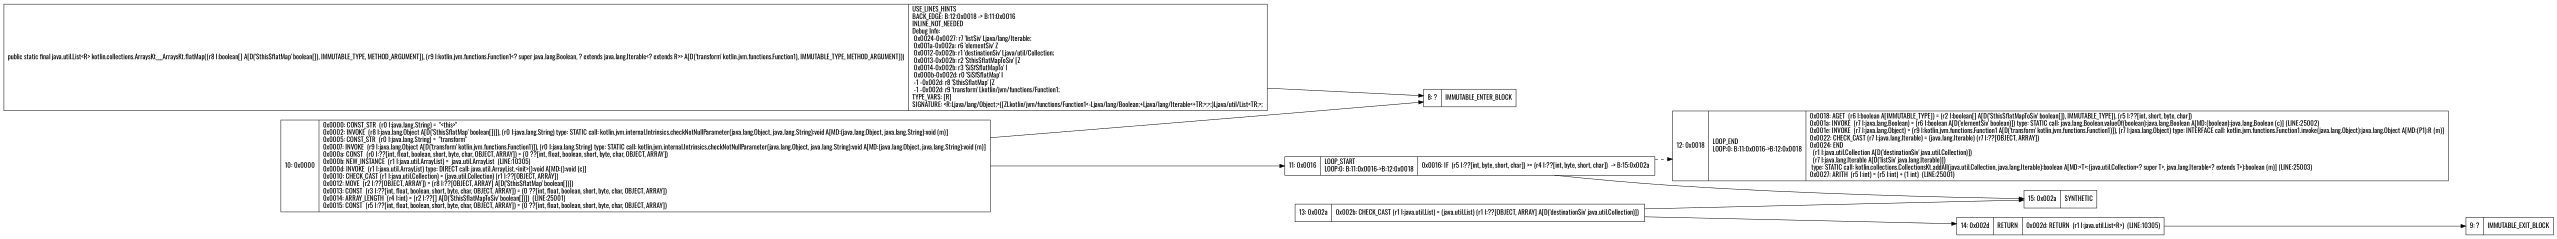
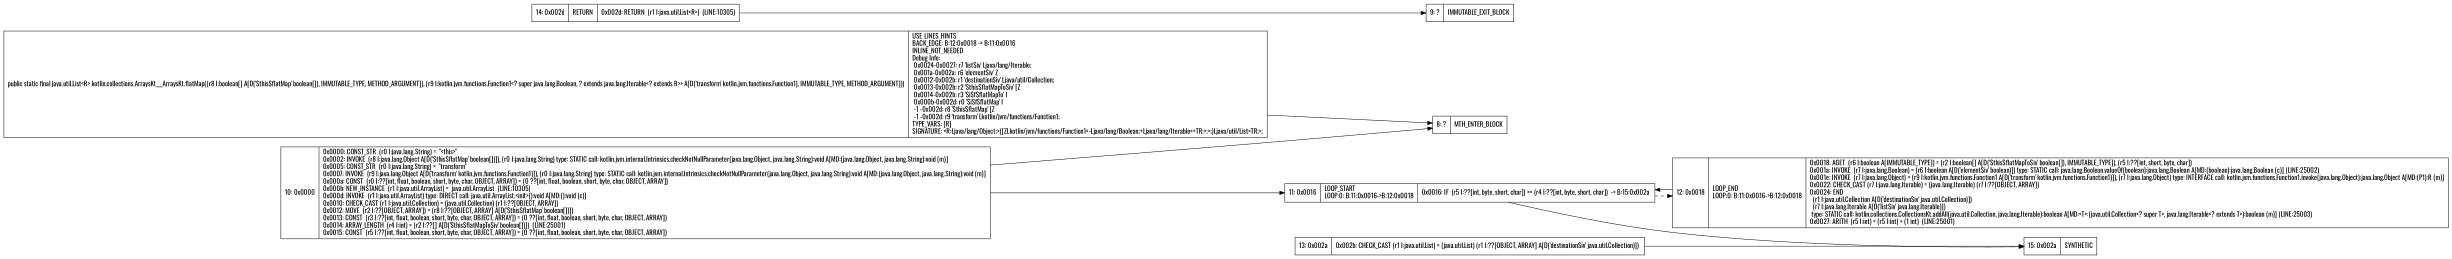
node "8: ?": text "IMMUTABLE_ENTER_BLOCK" -> "MTH_ENTER_BLOCK"
edge "12: 0x0018" -> "11: 0x0016": added
edge "13: 0x002a" -> "14: 0x002d": removed
